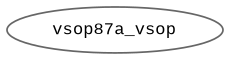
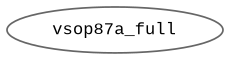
node "vsop87a_vsop": label "vsop87a_vsop" -> "vsop87a_full"
